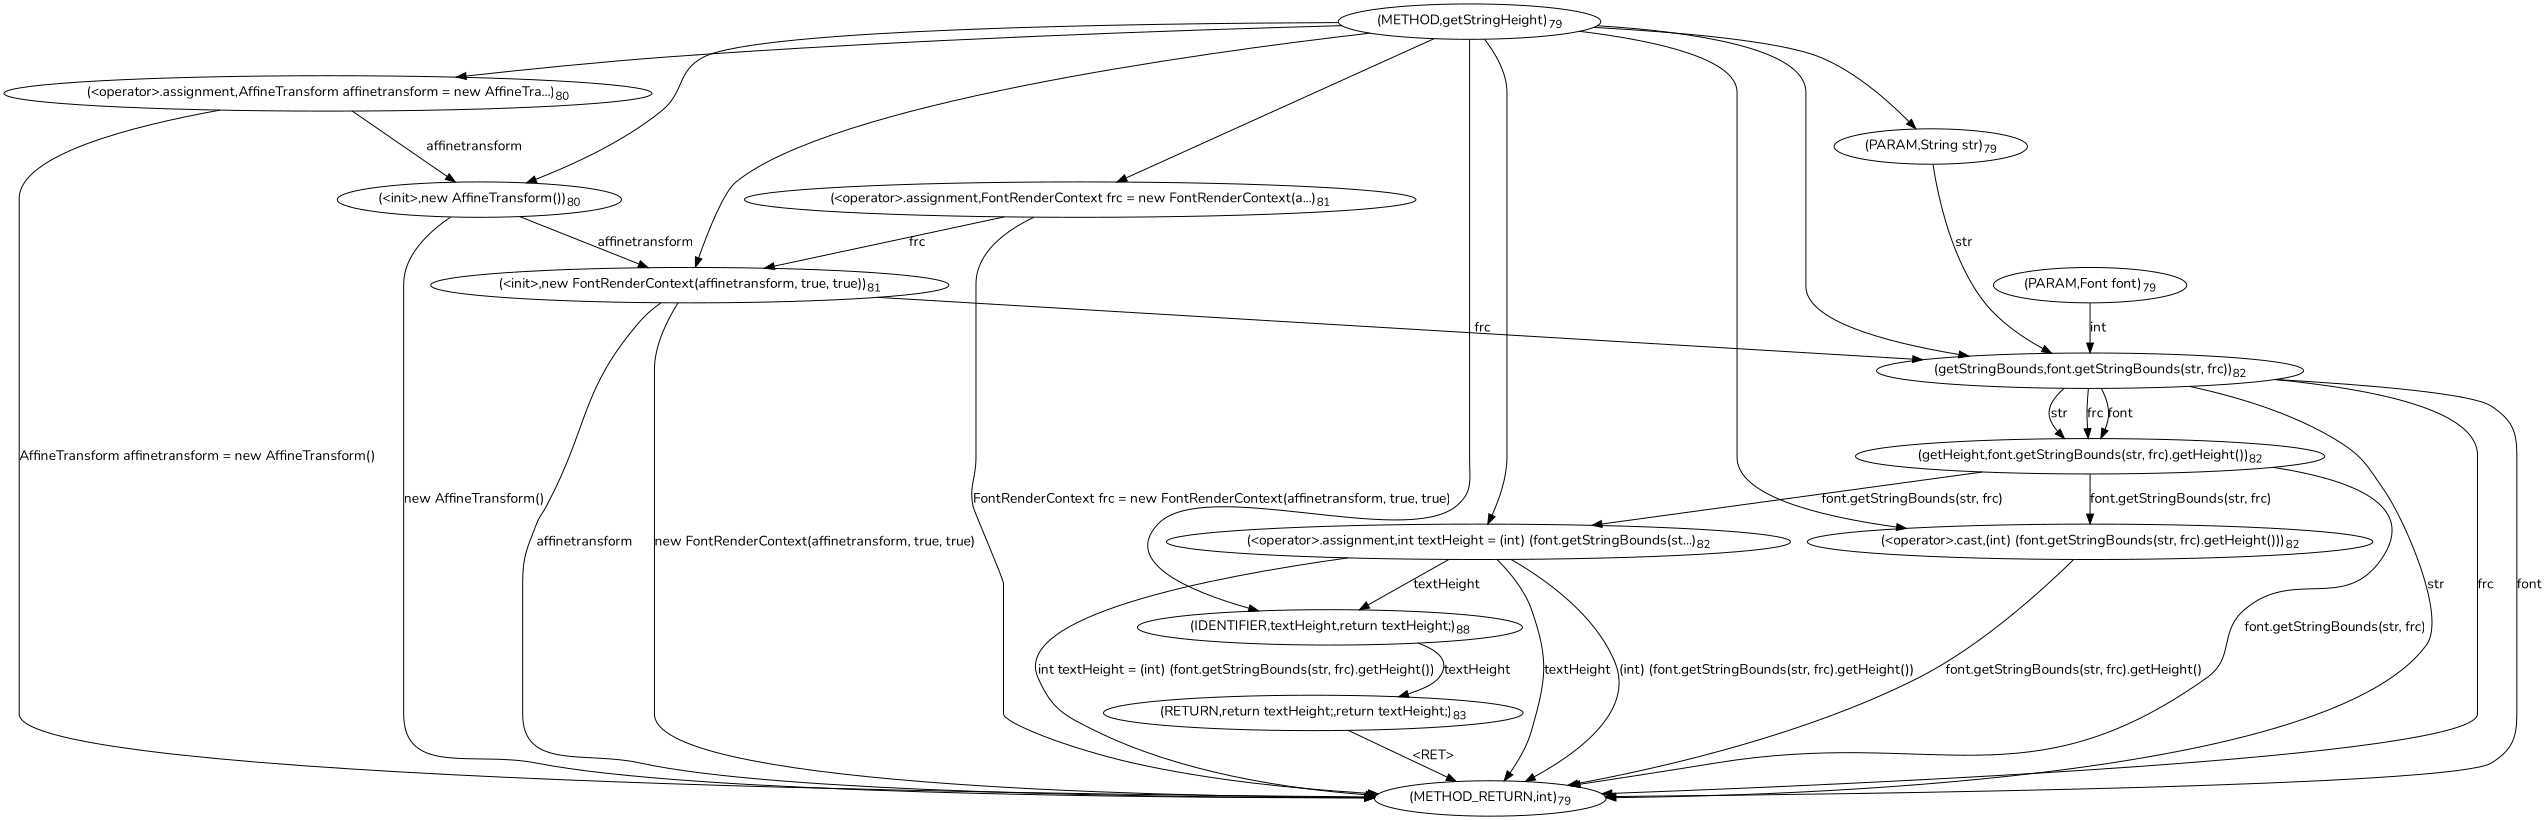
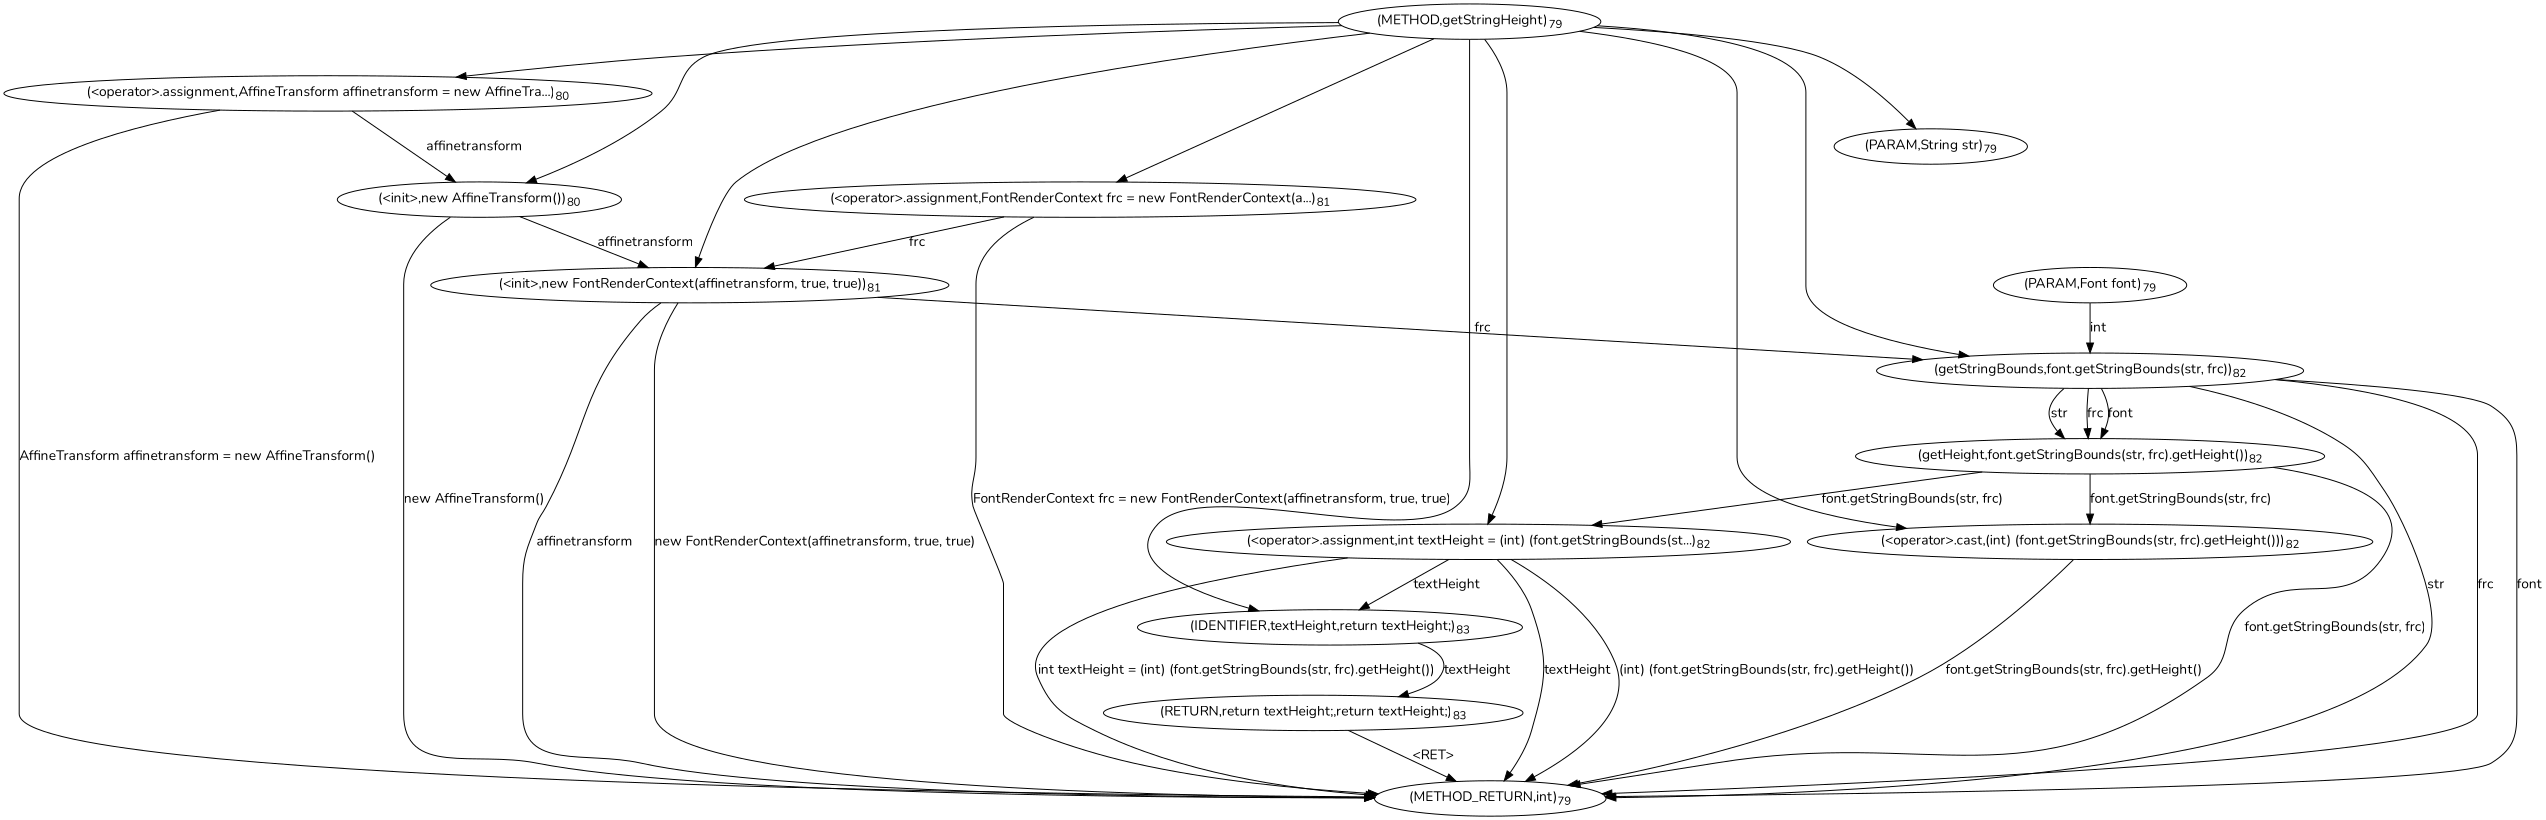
edge "(PARAM,String str)" -> "(getStringBounds,font.getStringBounds(str, frc))": removed, label "str"
node "(IDENTIFIER,textHeight,return textHeight;)": text "88" -> "83"
